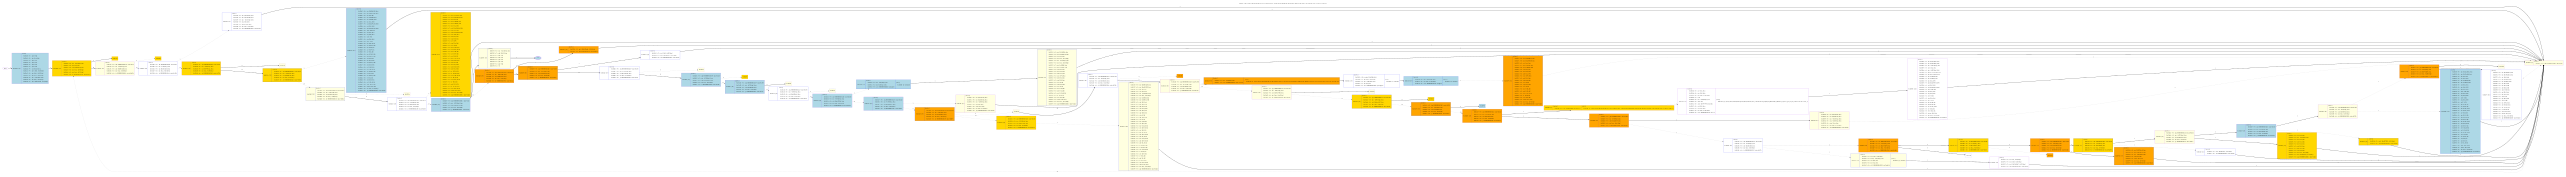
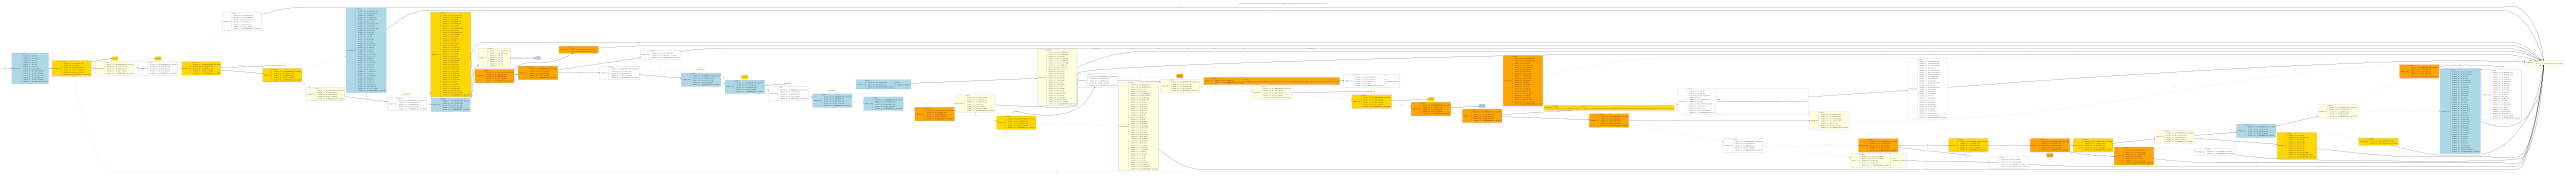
node "0x4021e8 [15]": removed
